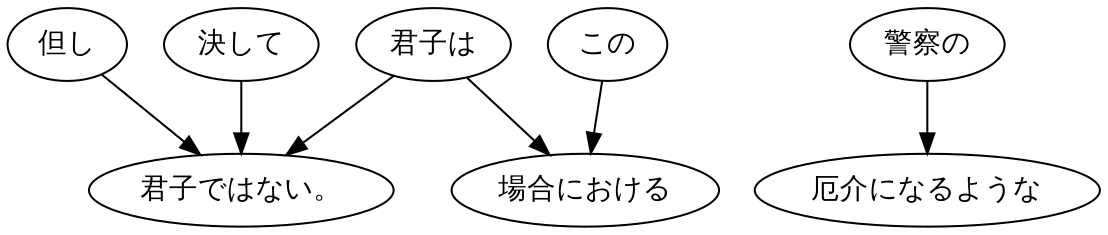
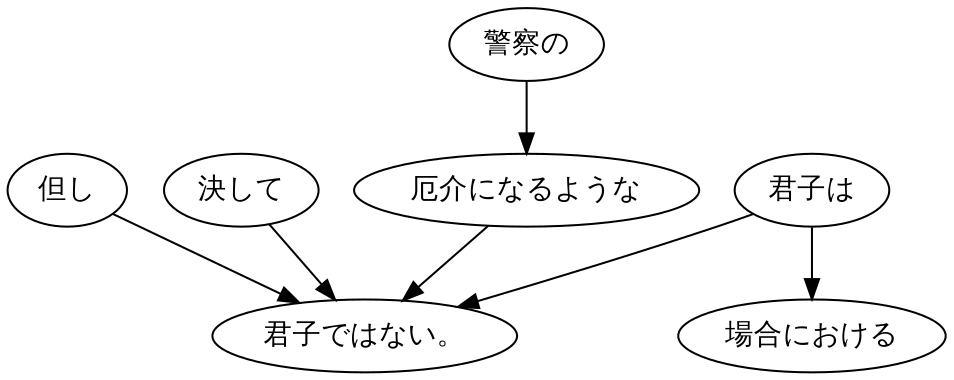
node "この": removed
edge "厄介になるような" -> "君子ではない。": added
